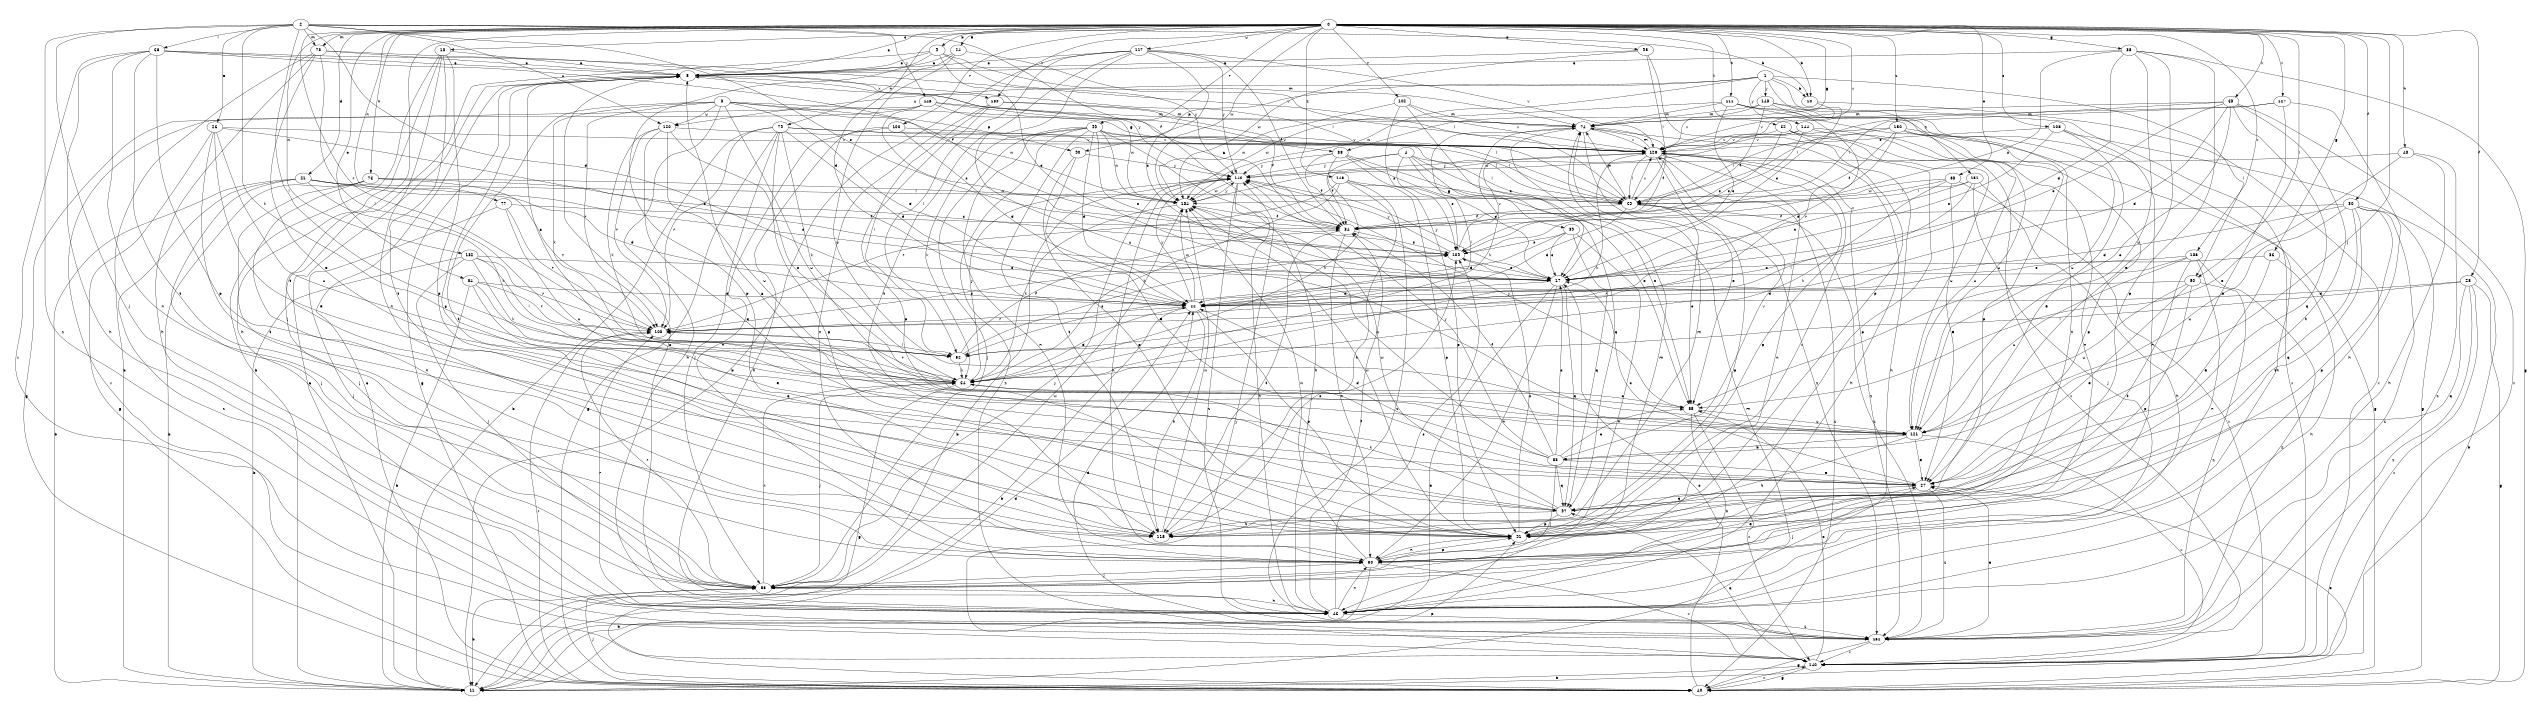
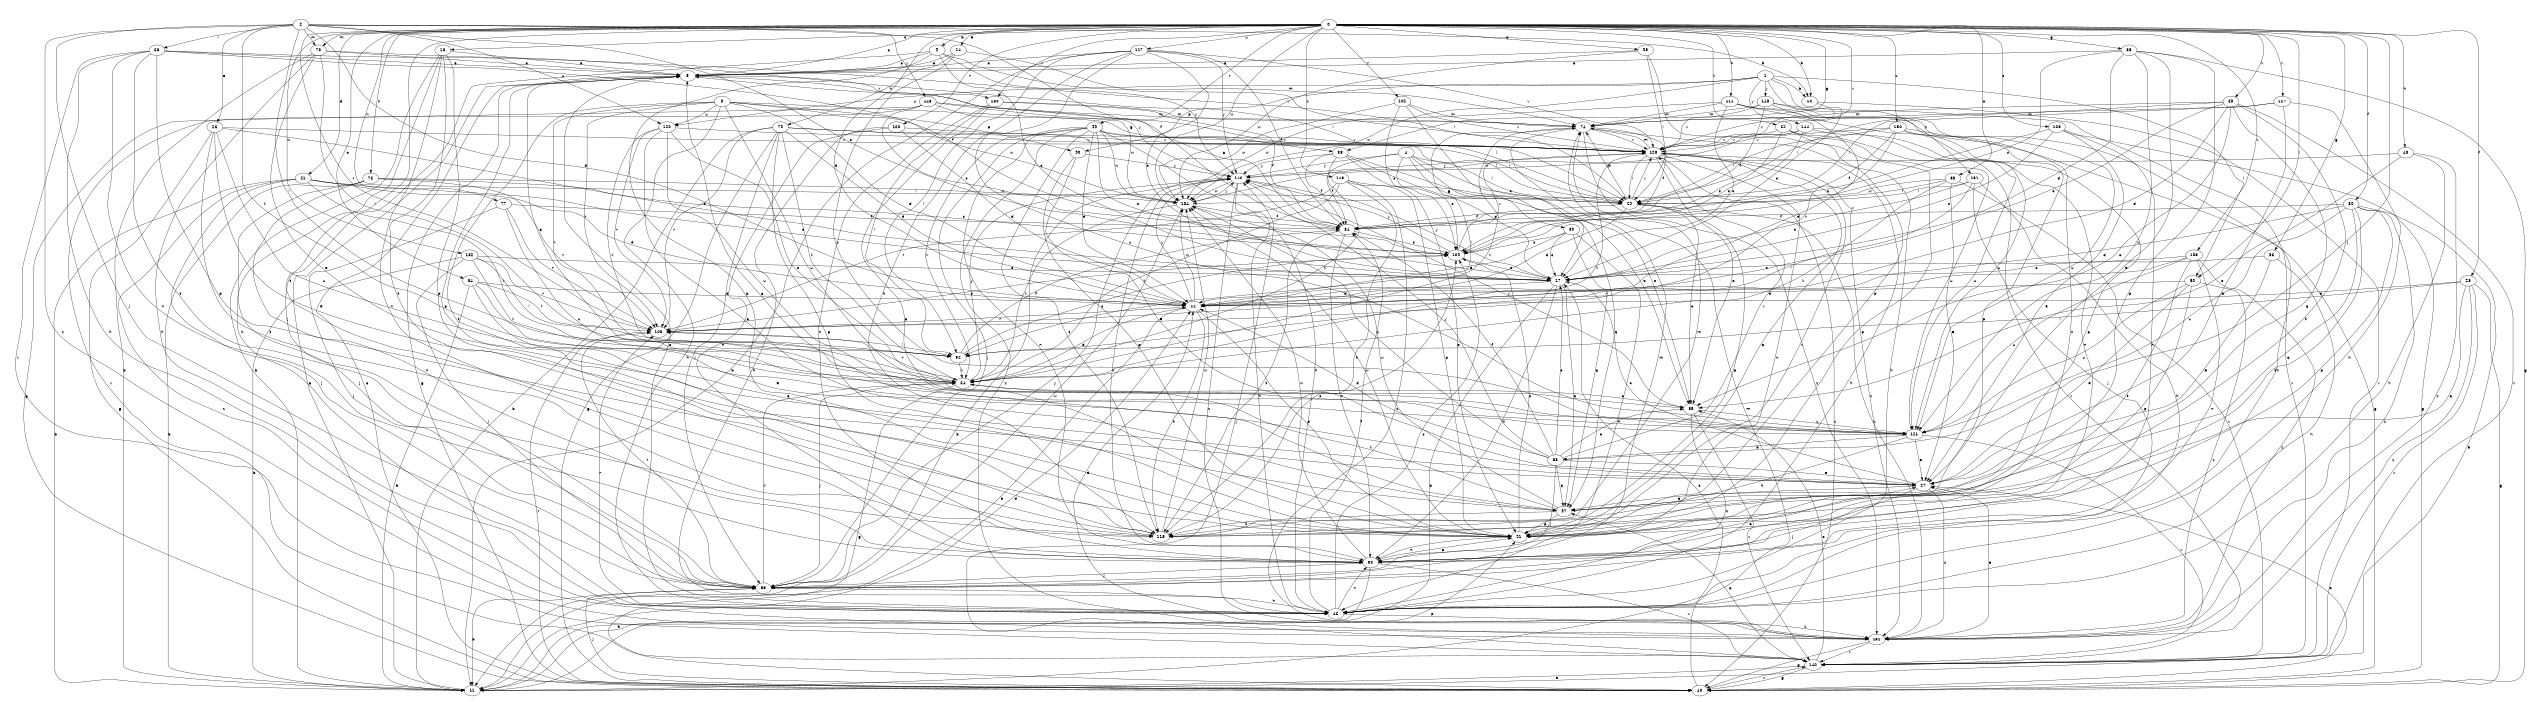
edge "108" -> "128": now "108" -> "109"
